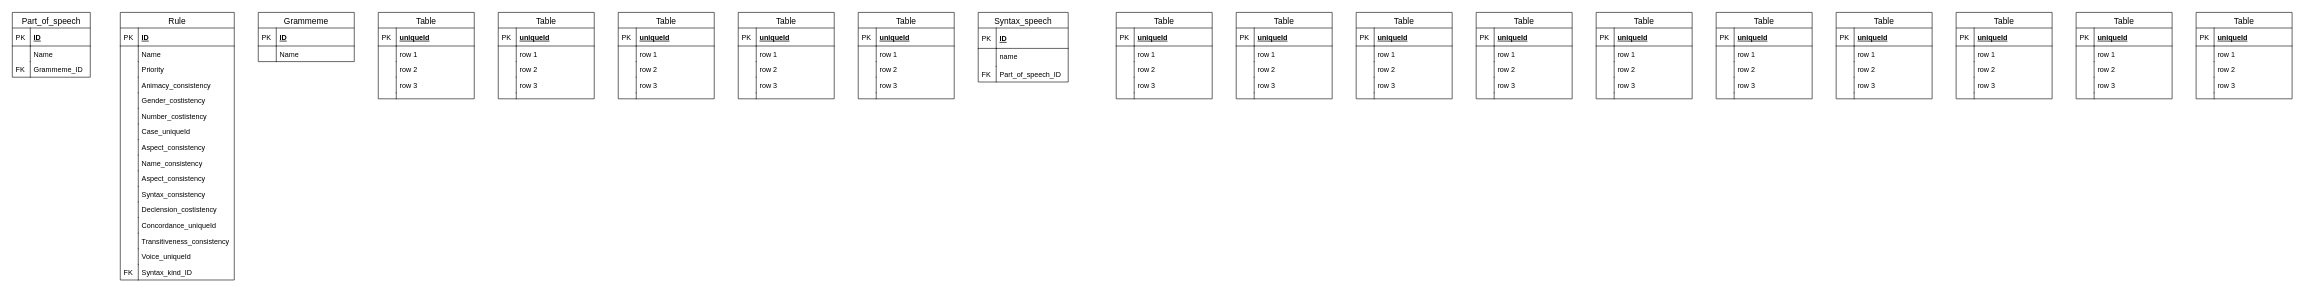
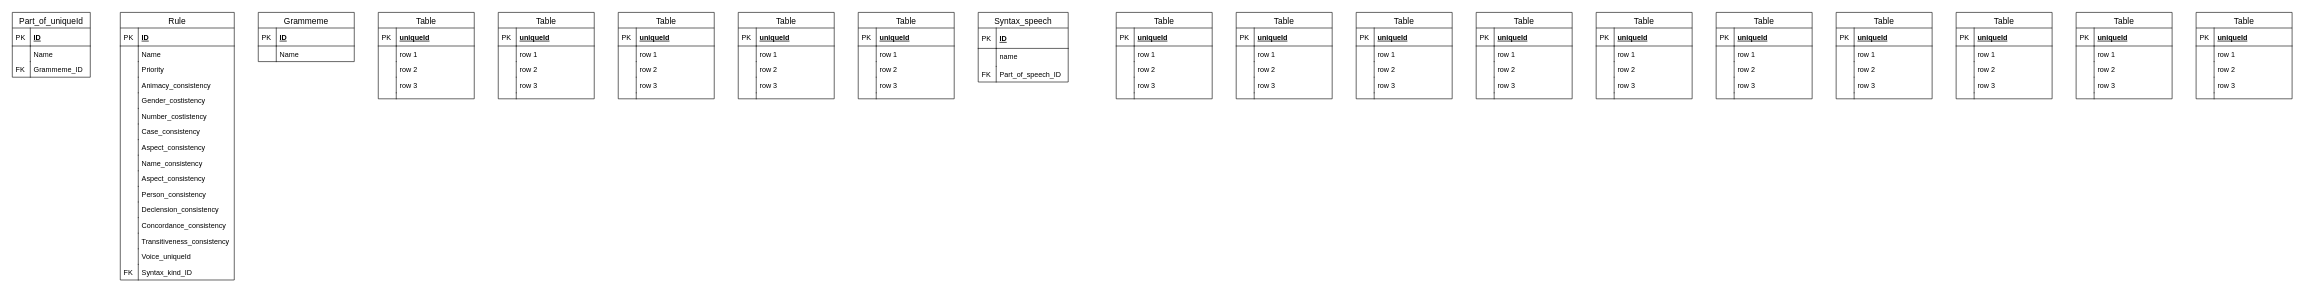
node "Part_of_speech": label "Part_of_speech" -> "Part_of_uniqueId"
node "Case_uniqueId": label "Case_uniqueId" -> "Case_consistency"
node "Syntax_consistency": label "Syntax_consistency" -> "Person_consistency"
node "Declension_costistency": label "Declension_costistency" -> "Declension_consistency"
node "Concordance_uniqueId": label "Concordance_uniqueId" -> "Concordance_consistency"
